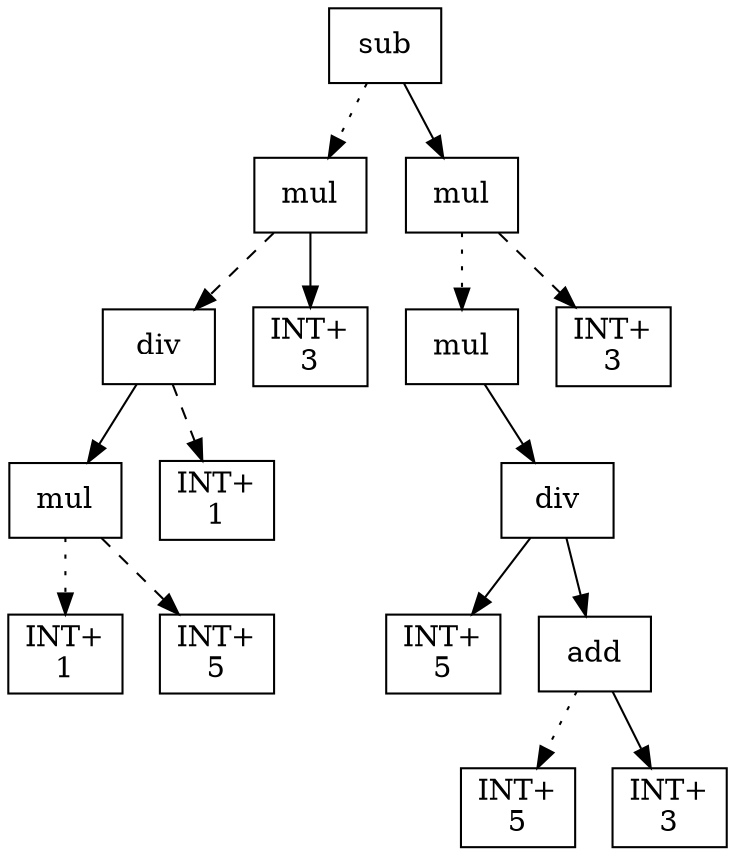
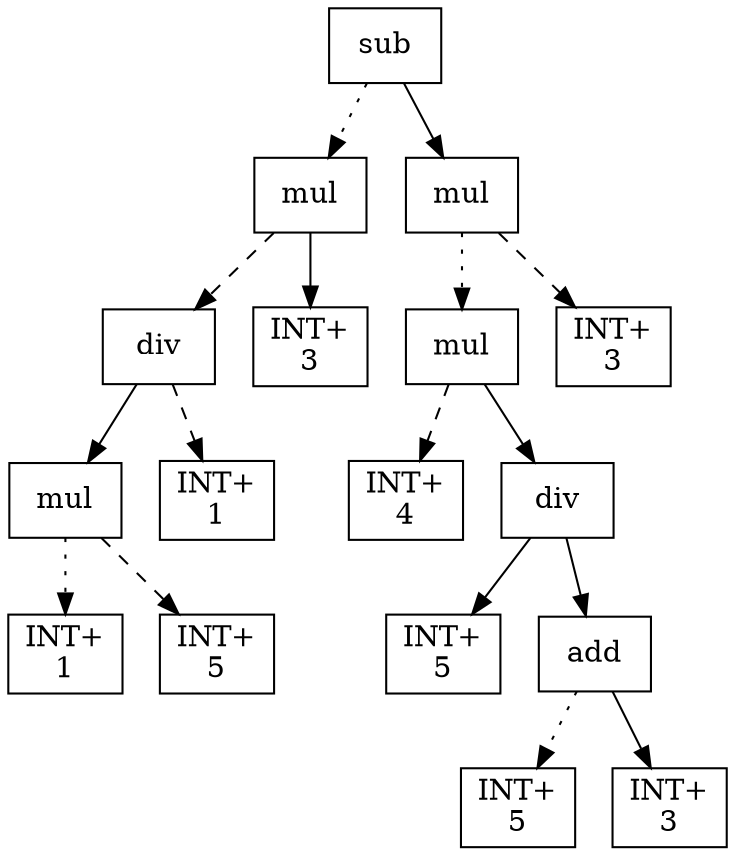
node "INT+ 4": added
